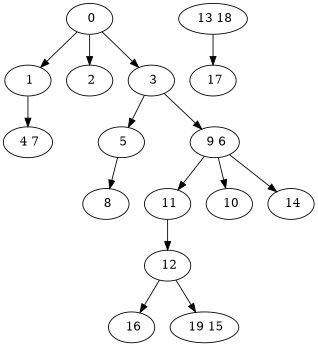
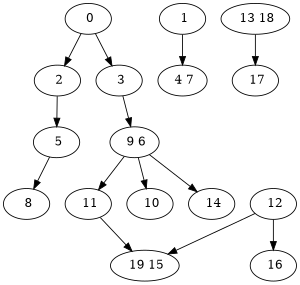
edge "0" -> "1": removed
edge "3" -> "5": now "2" -> "5"
edge "11" -> "12": now "11" -> "19 15"
